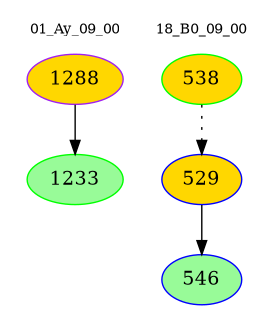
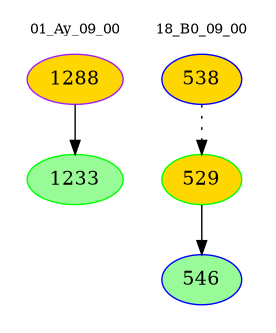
node "538": color green -> blue
node "529": color blue -> green
